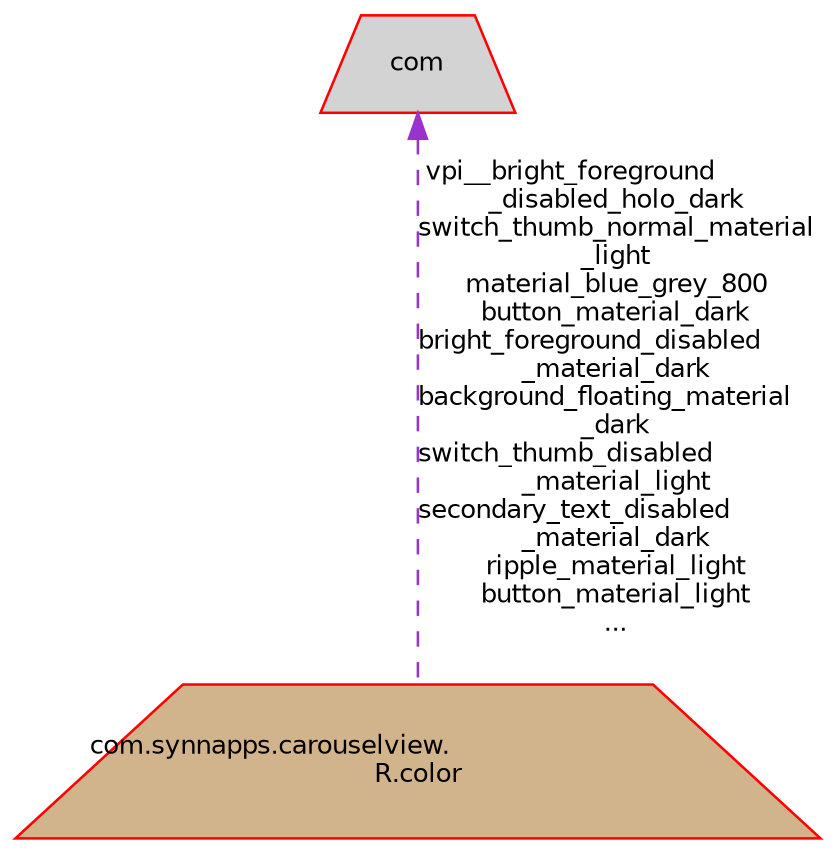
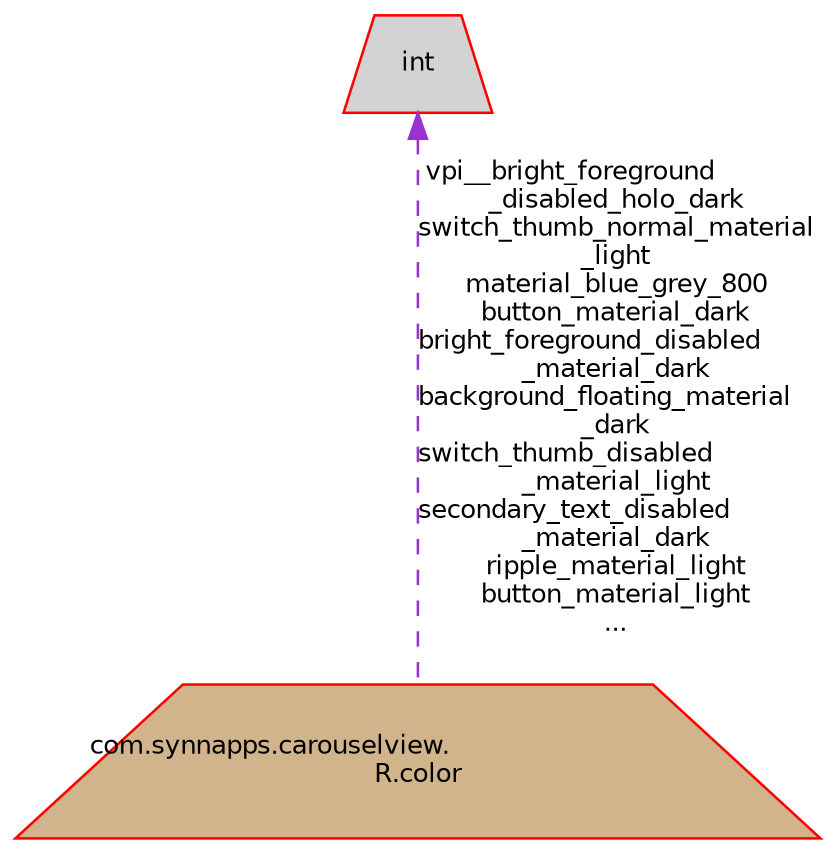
node "com": label "com" -> "int"
